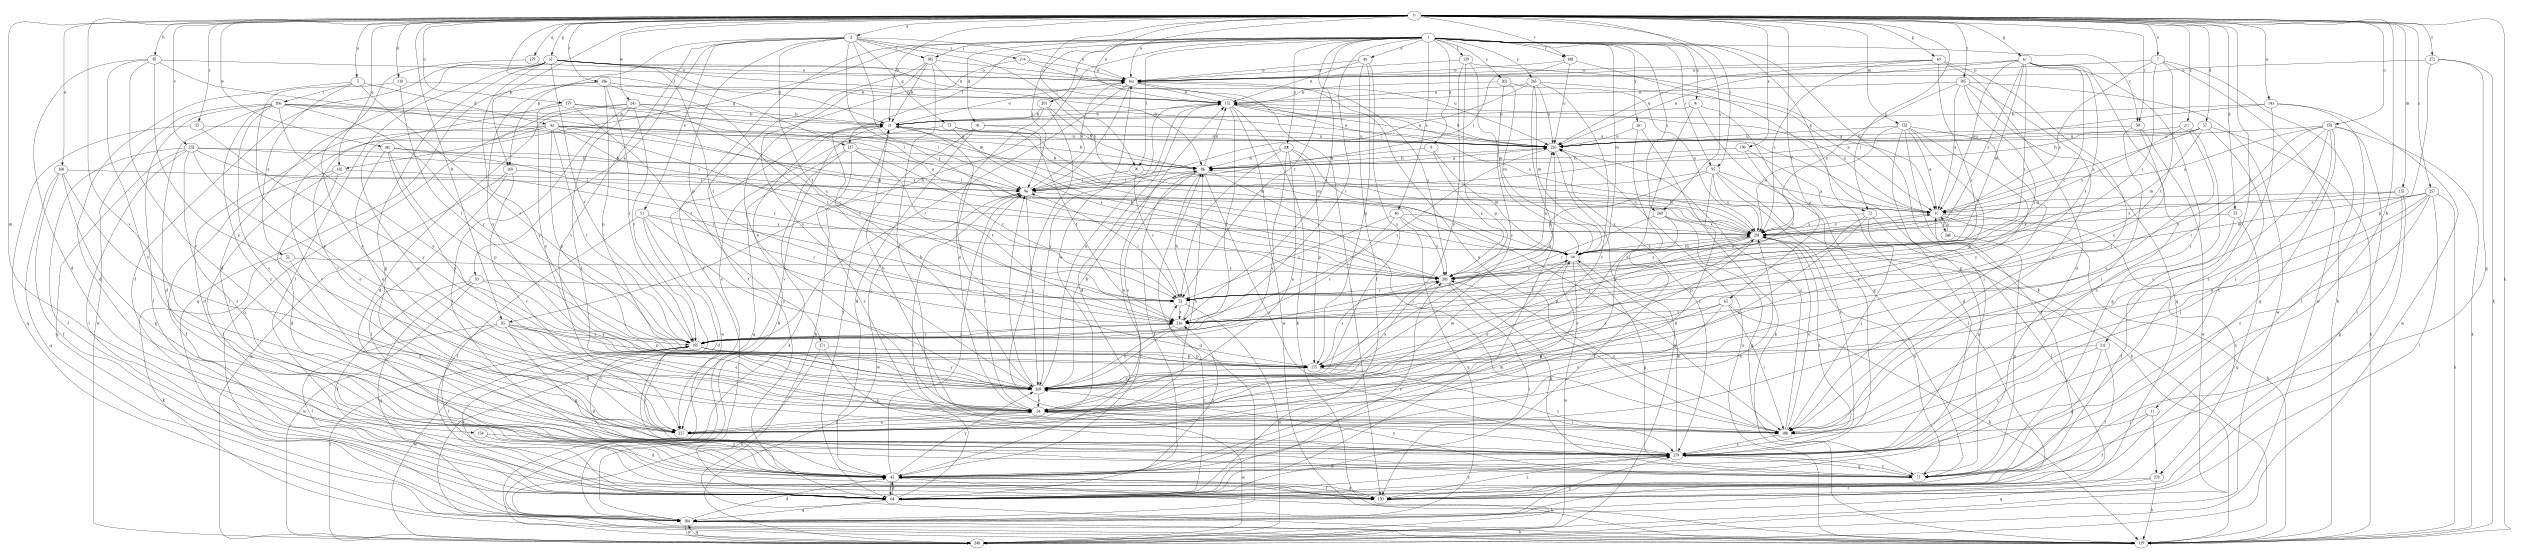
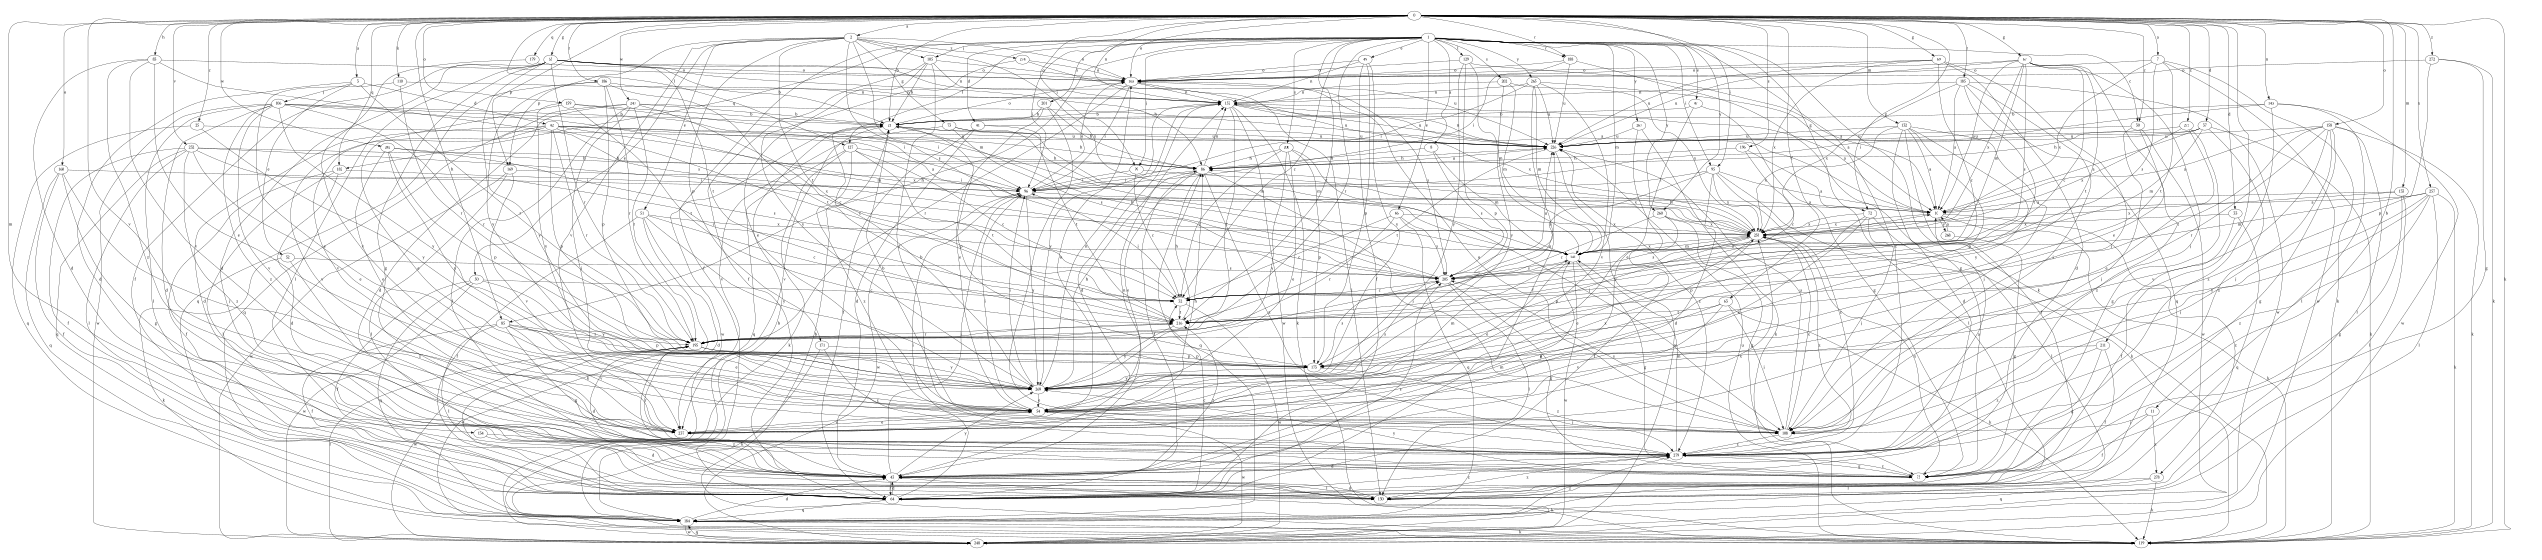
edge "47" -> "279": now "1" -> "279"
